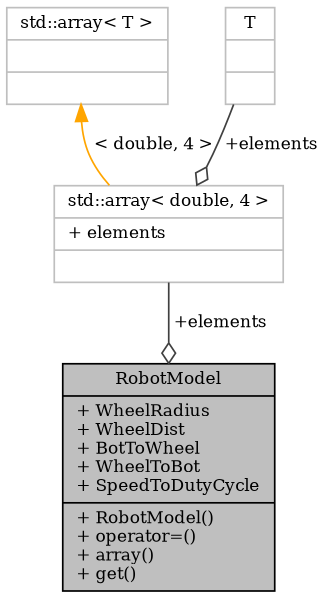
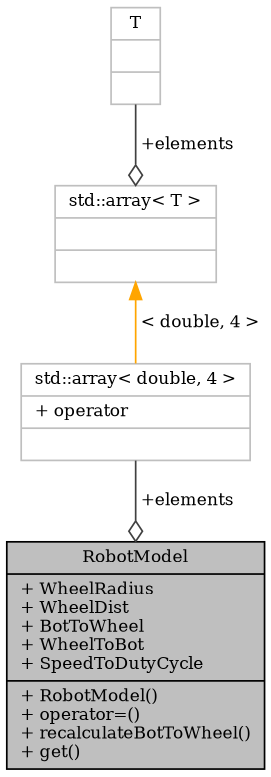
edge "T" -> "std::array< double, 4 >": now "T" -> "std::array< T >"
node "std::array< double, 4 >": text "+ elements" -> "+ operator"
node "RobotModel": text "+ array()" -> "+ recalculateBotToWheel()"
